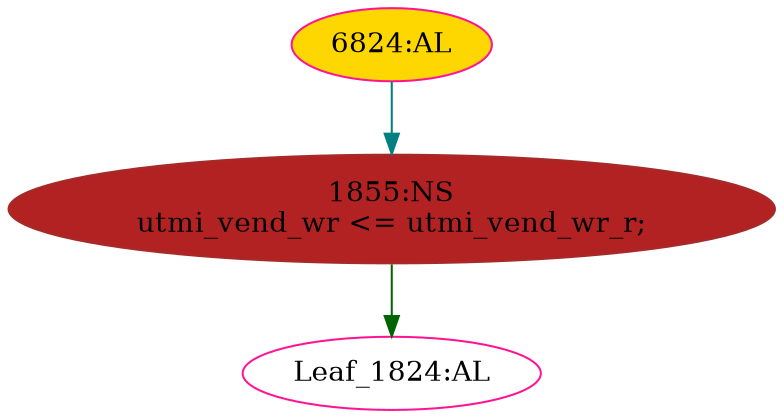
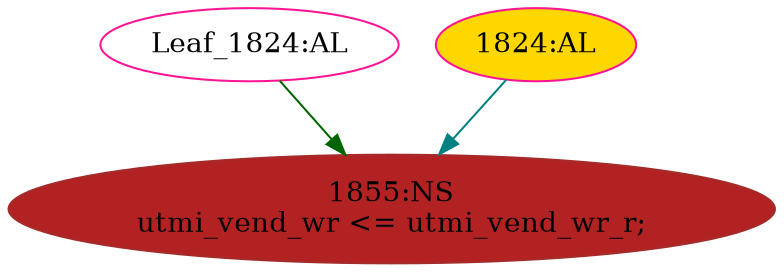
node "6824:AL": label "6824:AL" -> "1824:AL"
edge "1855:NS utmi_vend_wr <= utmi_vend_wr_r;" -> "Leaf_1824:AL": reversed
